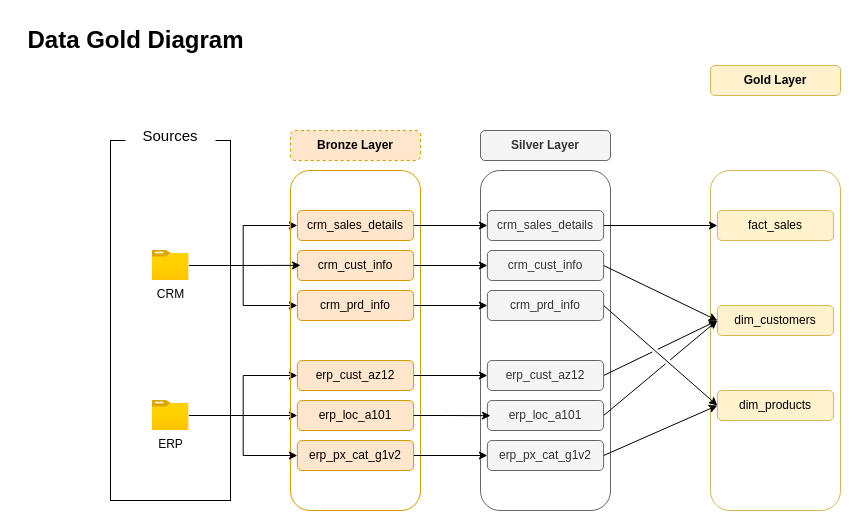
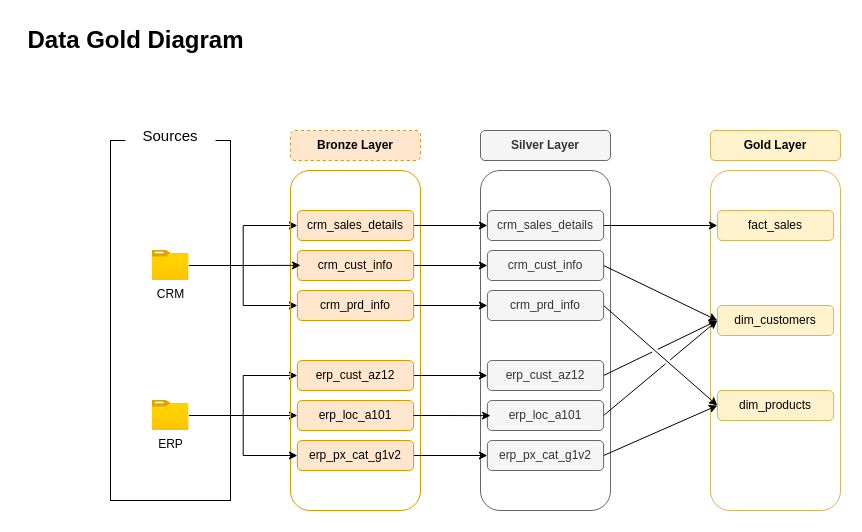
node "Gold Layer": moved (776, 81) -> (776, 146)
